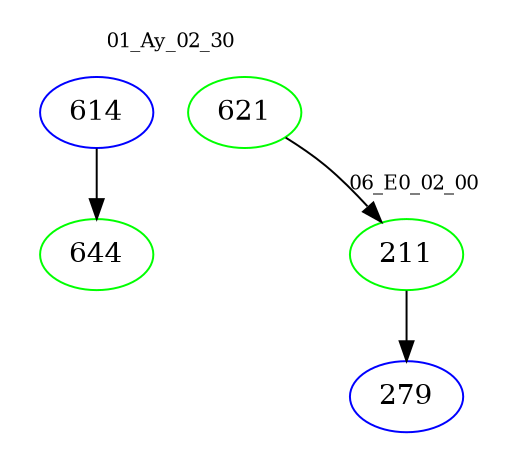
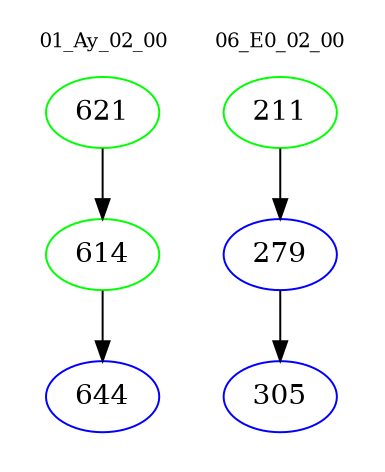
cluster "01_Ay_02_30": label "01_Ay_02_30" -> "01_Ay_02_00"
node "614": color blue -> green
edge "621" -> "211": now "621" -> "614"
node "644": color green -> blue
node "305": added
